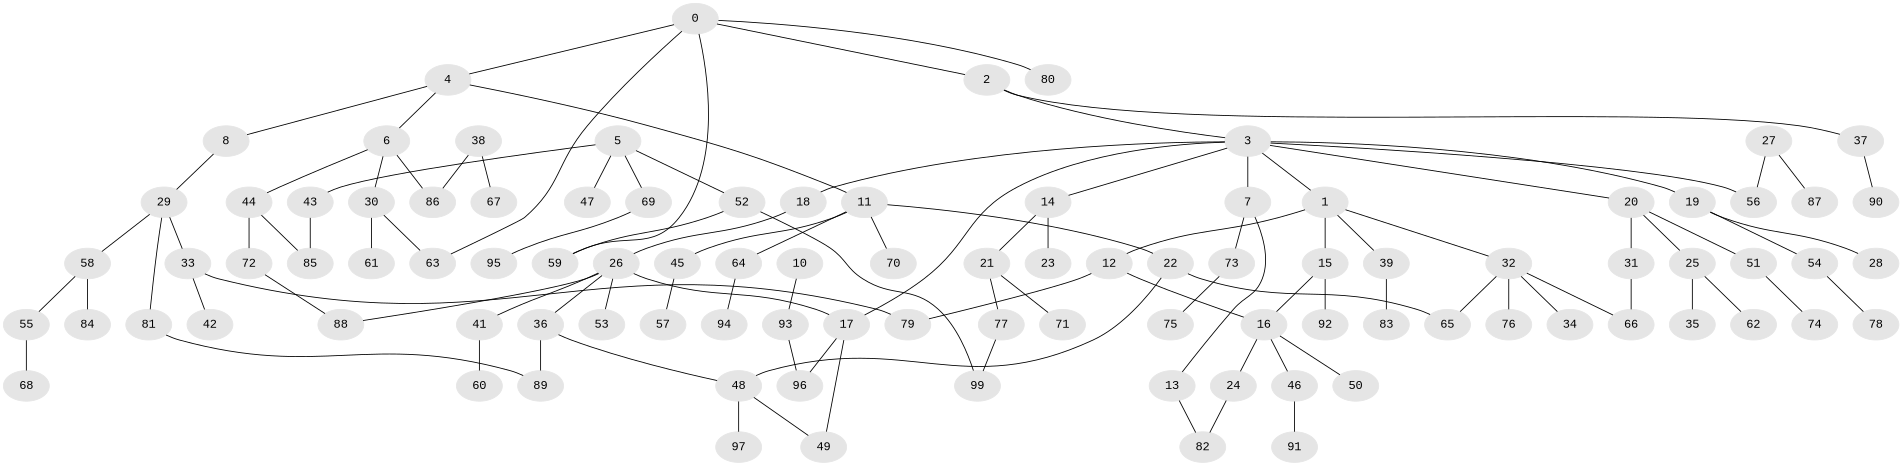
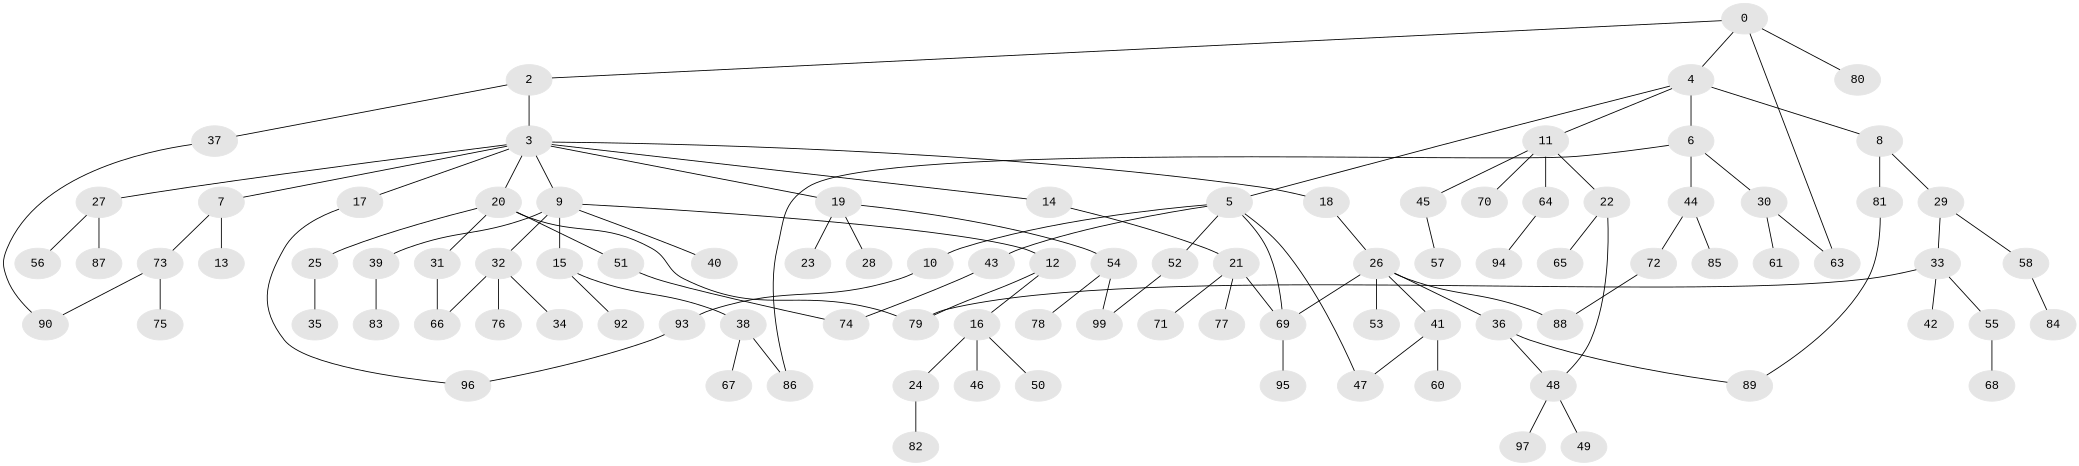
edge "4" -- "5": added
edge "3" -- "56": now "3" -- "27"
node "1": label "1" -> "9"
edge "5" -- "10": added
edge "43" -- "85": now "43" -- "74"
edge "14" -- "23": now "19" -- "23"
edge "29" -- "81": now "8" -- "81"
node "59": removed
node "40": added
edge "20" -- "79": added
edge "26" -- "17": now "26" -- "69"
edge "58" -- "55": now "33" -- "55"
edge "73" -- "90": added
edge "21" -- "69": added
edge "32" -- "65": removed
edge "15" -- "16": now "15" -- "38"
node "62": removed
edge "77" -- "99": now "54" -- "99"
edge "41" -- "47": added
edge "17" -- "49": removed
edge "13" -- "82": removed
node "91": removed
